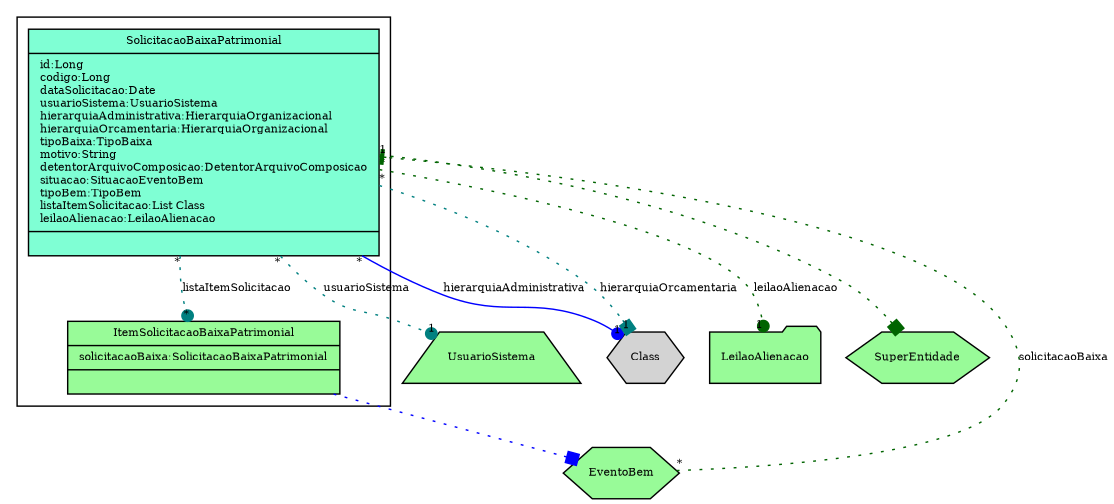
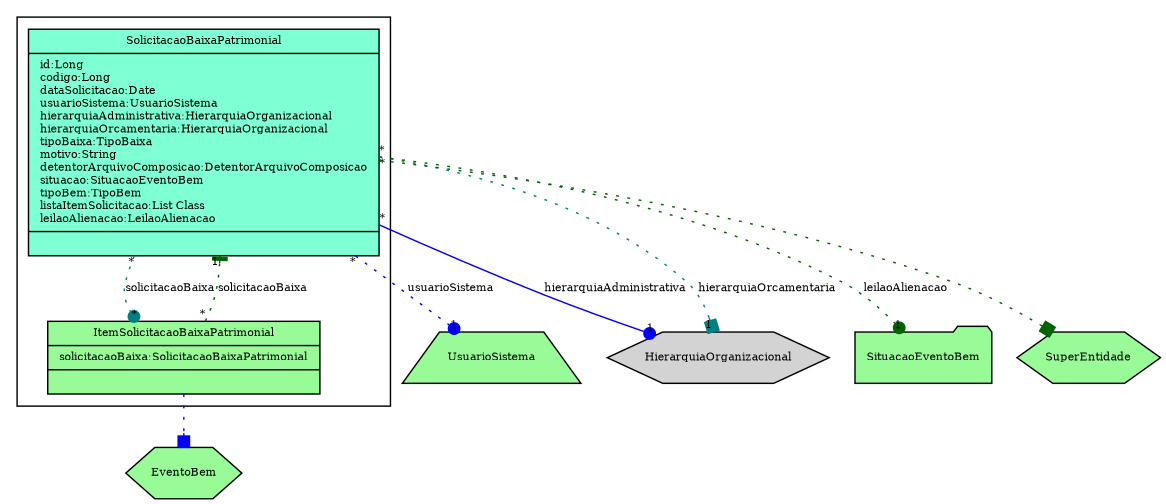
edge "EventoBem" -> "SolicitacaoBaixaPatrimonial": now "ItemSolicitacaoBaixaPatrimonial" -> "SolicitacaoBaixaPatrimonial"
edge "SolicitacaoBaixaPatrimonial" -> "ItemSolicitacaoBaixaPatrimonial": label "listaItemSolicitacao" -> "solicitacaoBaixa"
edge "SolicitacaoBaixaPatrimonial" -> "UsuarioSistema": color teal -> blue
node "Class": label "Class" -> "HierarquiaOrganizacional"
node "LeilaoAlienacao": label "LeilaoAlienacao" -> "SituacaoEventoBem"
